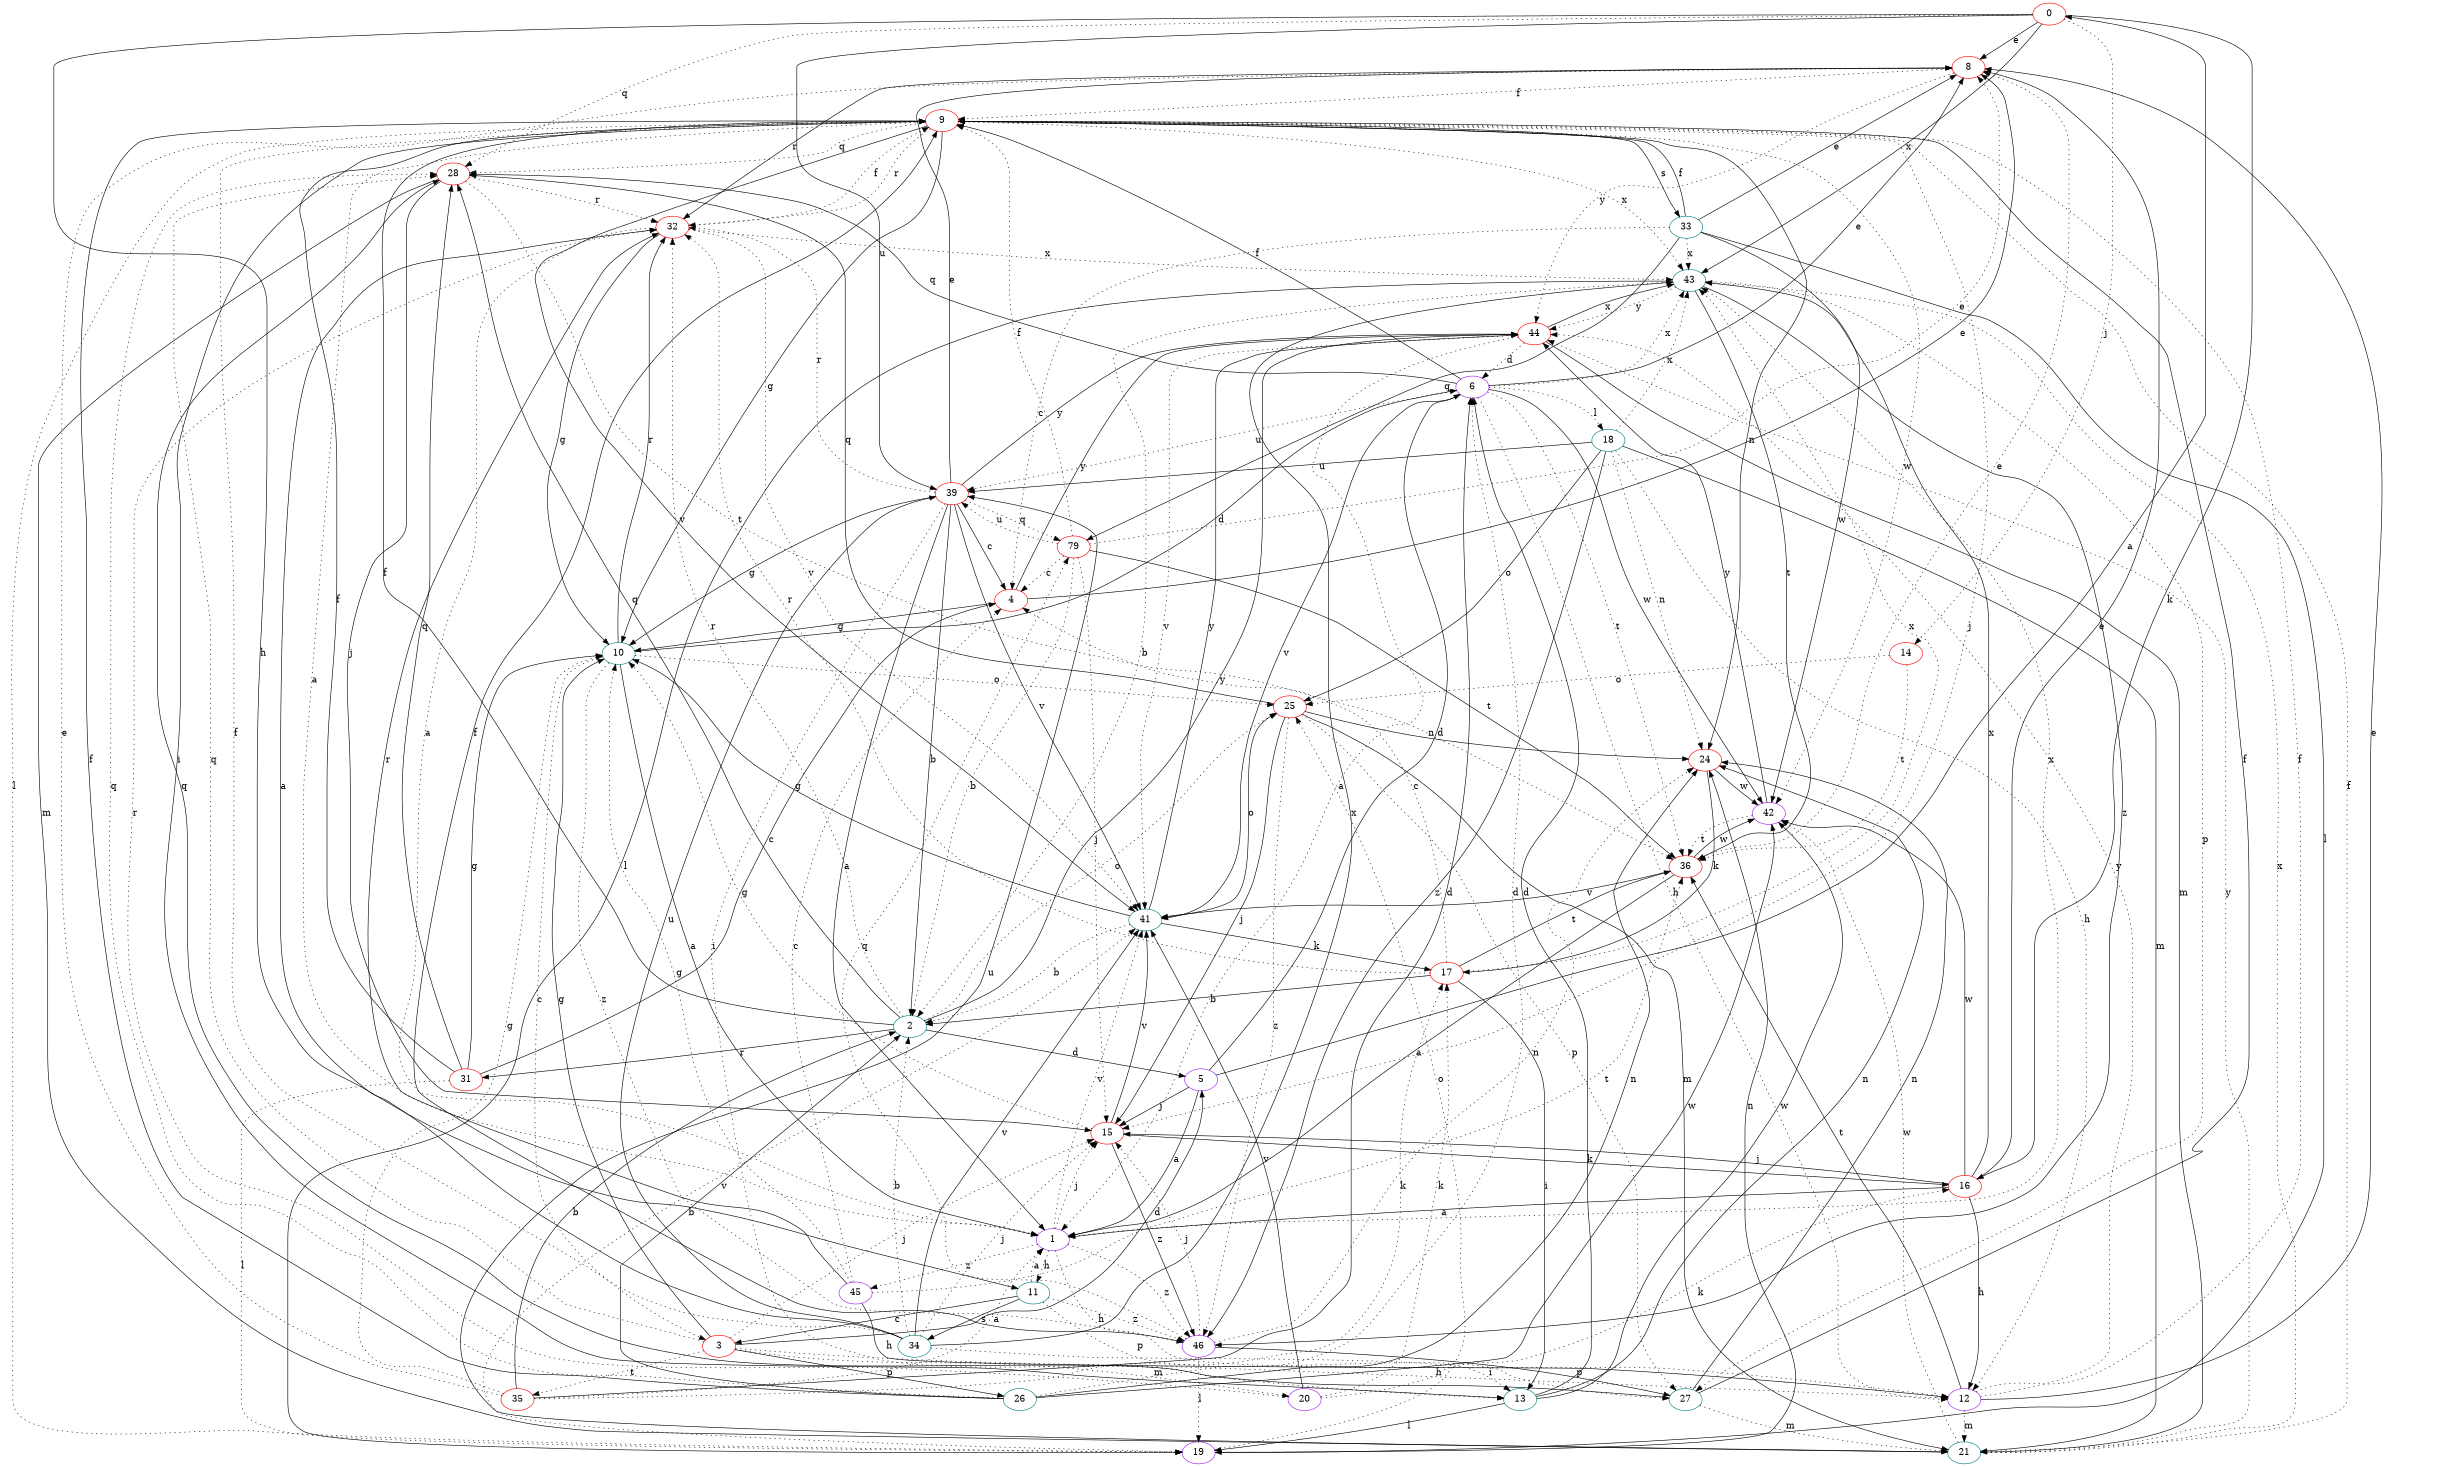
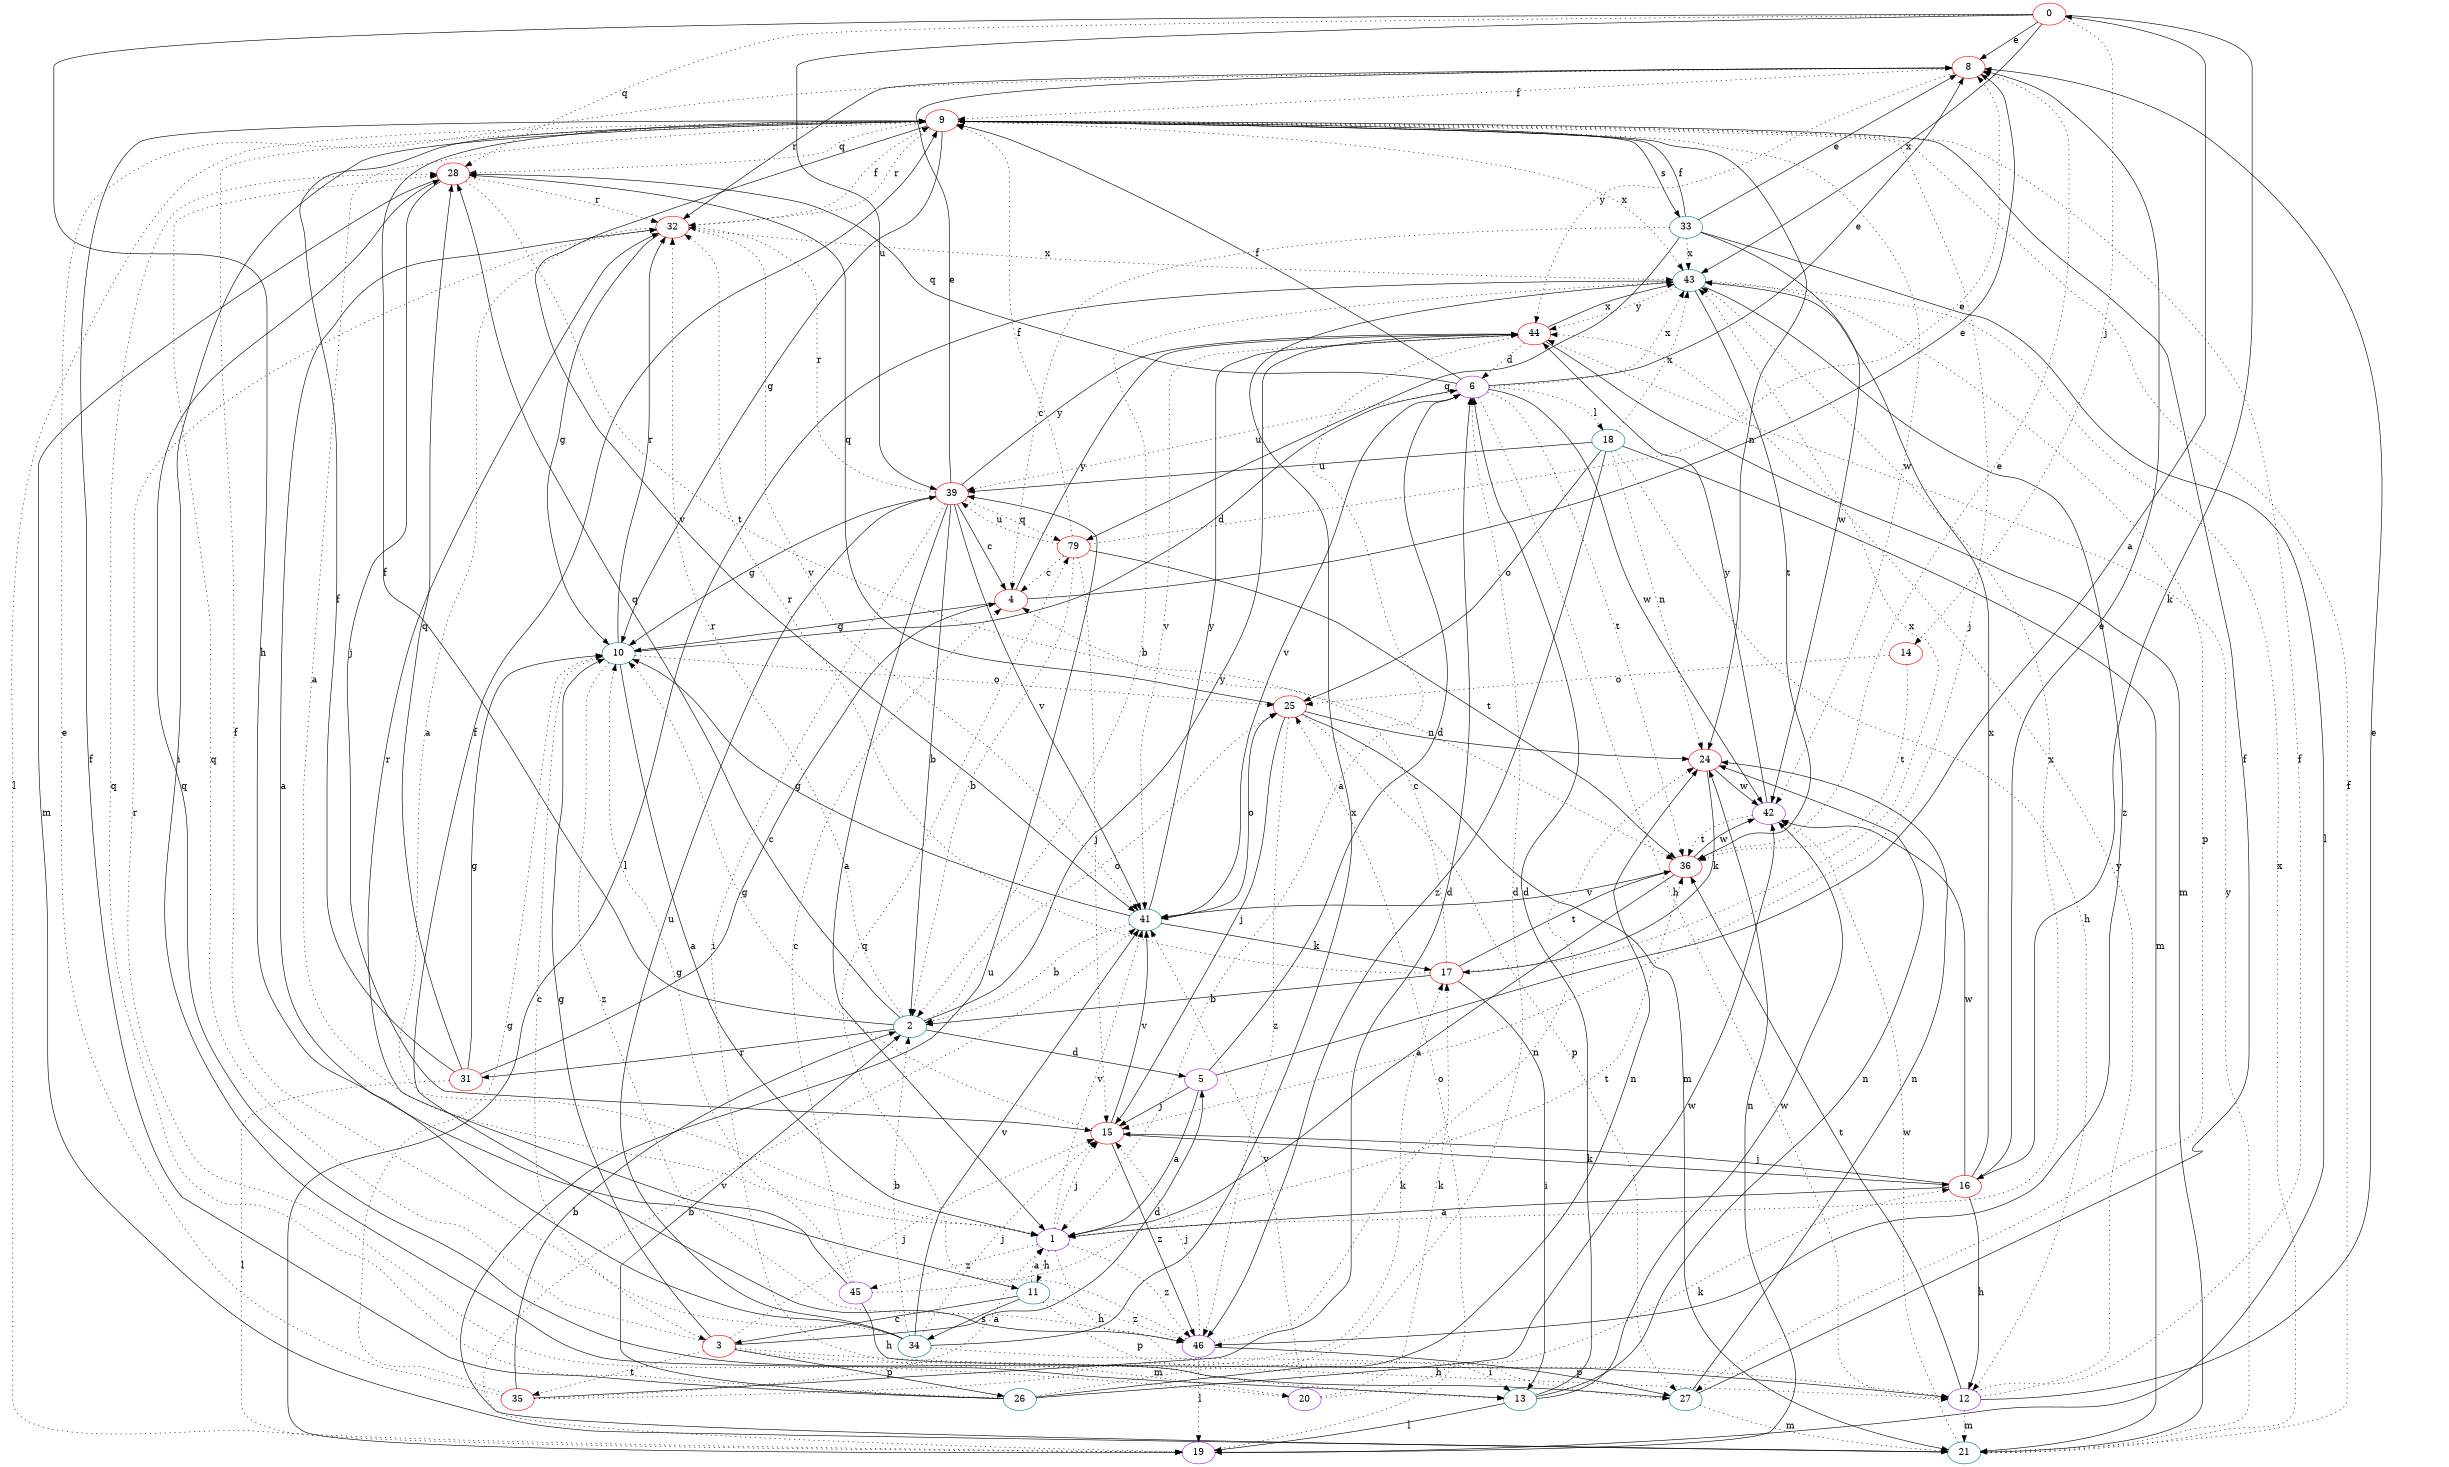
edge "20" -> "41": style solid -> dotted
